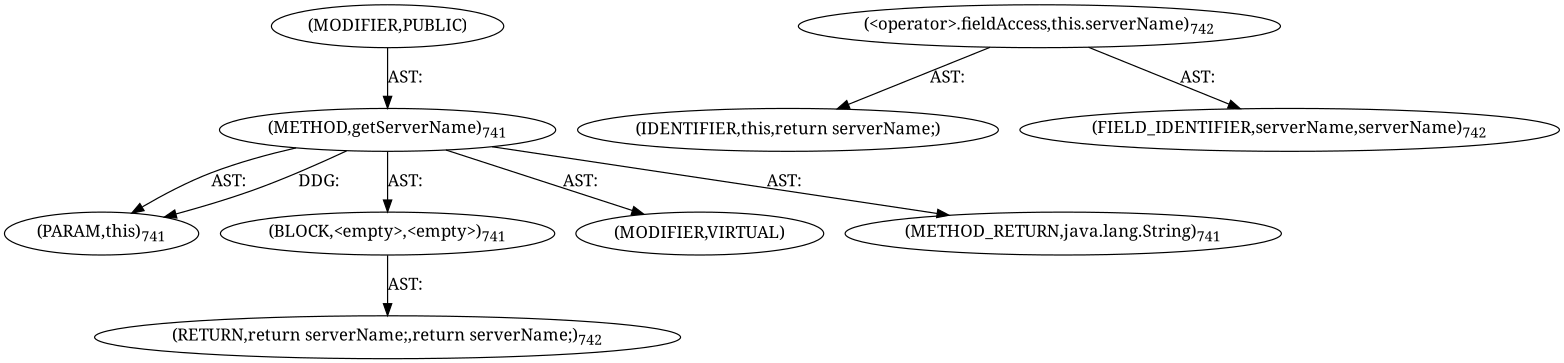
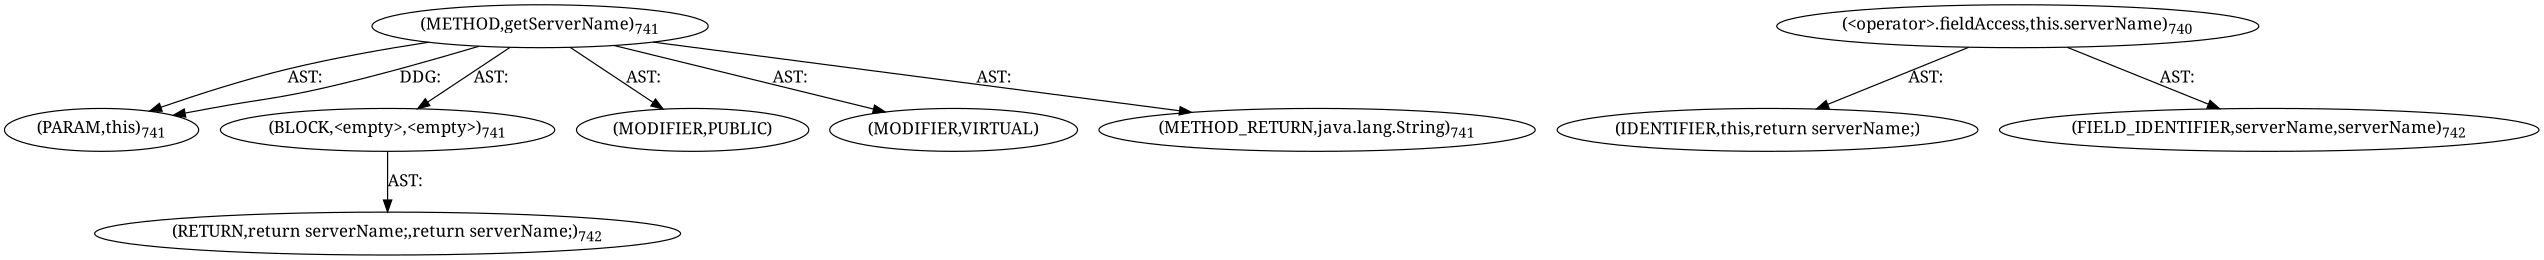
node "(<operator>.fieldAccess,this.serverName)": text "742" -> "740"
edge "(MODIFIER,PUBLIC)" -> "(METHOD,getServerName)": reversed
